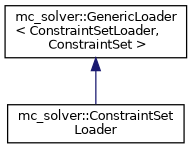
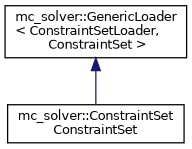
node "mc_solver::ConstraintSet Loader": label "mc_solver::ConstraintSet Loader" -> "mc_solver::ConstraintSet ConstraintSet"
